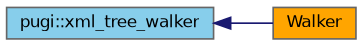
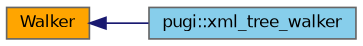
edge "Walker" -> "pugi::xml_tree_walker": reversed
